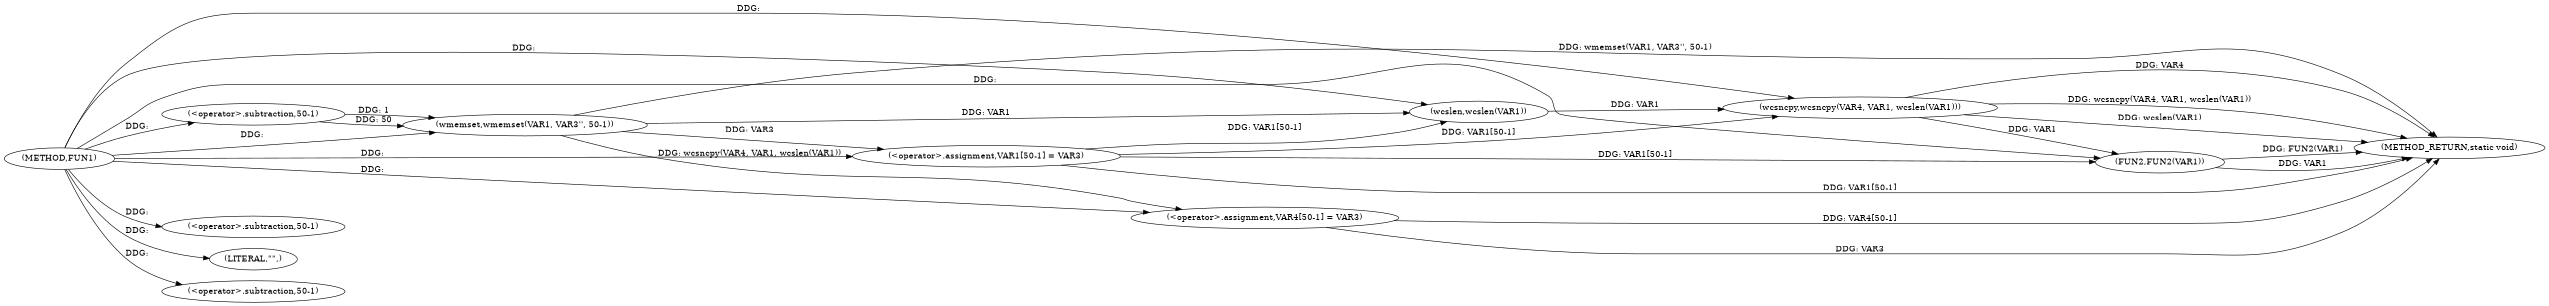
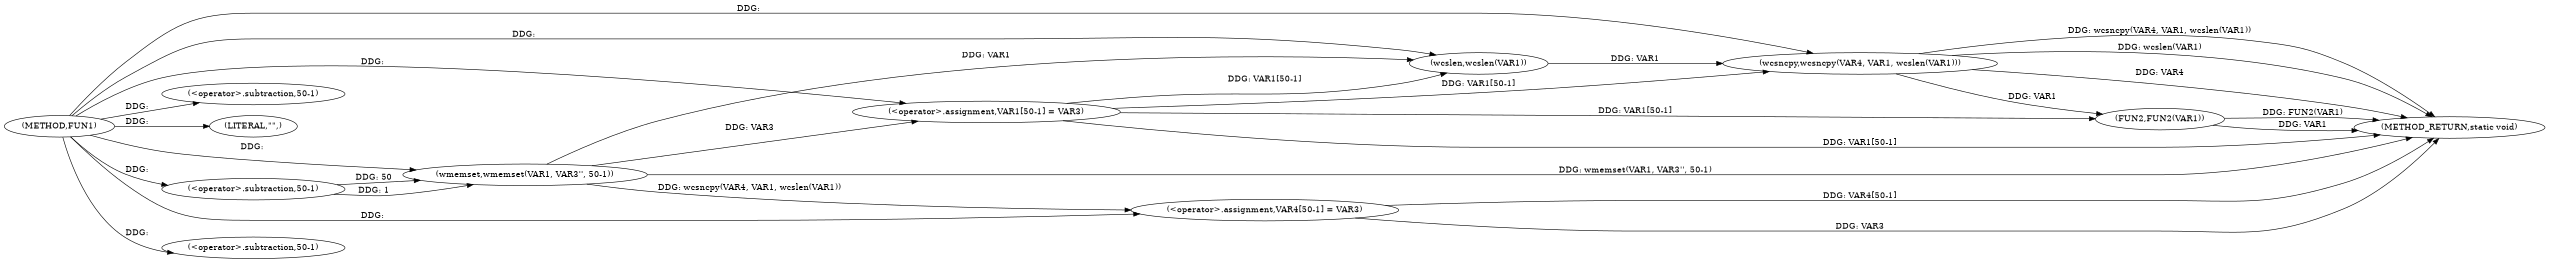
edge "(METHOD,FUN1)" -> "(FUN2,FUN2(VAR1))": removed, label "DDG:"
